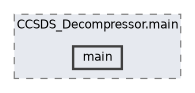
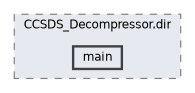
cluster "CCSDS_Decompressor.main": label "CCSDS_Decompressor.main" -> "CCSDS_Decompressor.dir"
